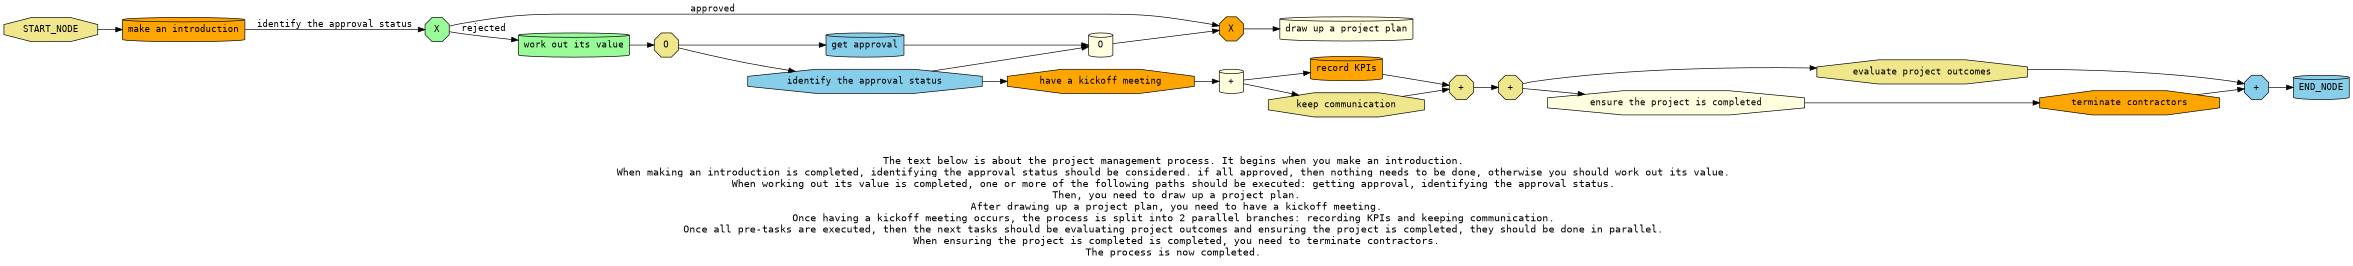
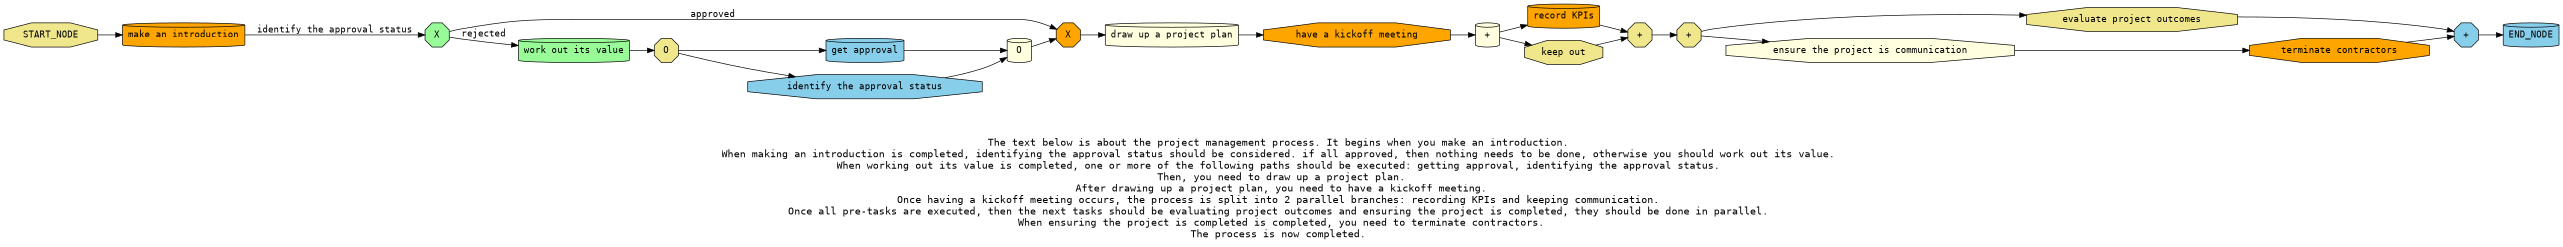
edge "identify the approval status" -> "have a kickoff meeting": now "draw up a project plan" -> "have a kickoff meeting"
node "ensure the project is completed": label "ensure the project is completed" -> "ensure the project is communication"
node "keep communication": label "keep communication" -> "keep out"
